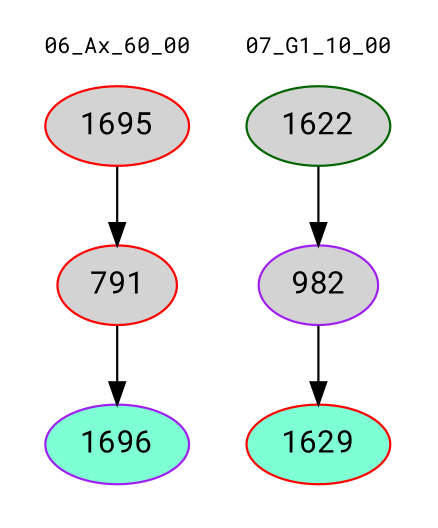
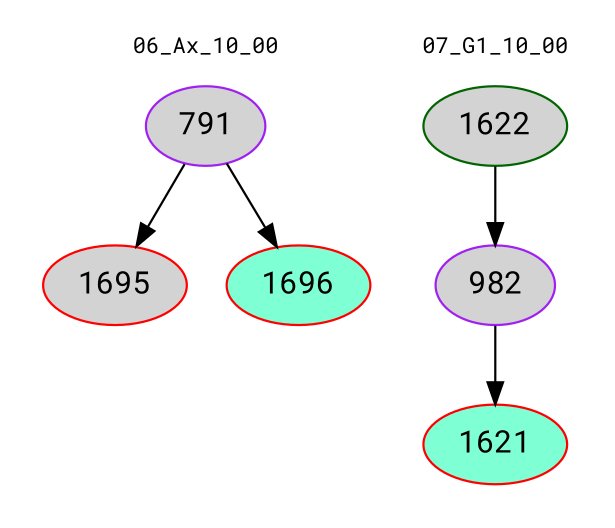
cluster "06_Ax_60_00": label "06_Ax_60_00" -> "06_Ax_10_00"
edge "1695" -> "791": reversed
node "791": color red -> purple
node "1696": color purple -> red
node "1629": label "1629" -> "1621"
